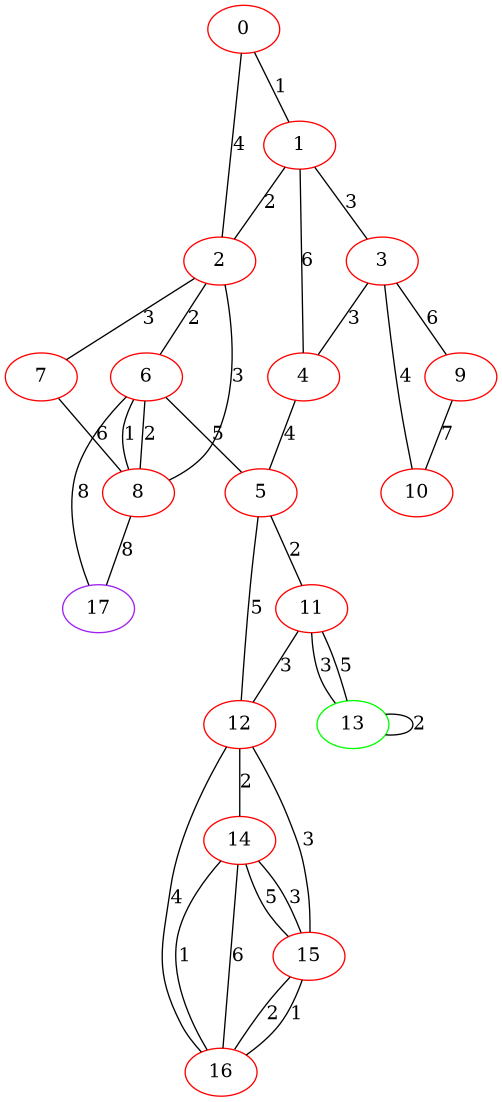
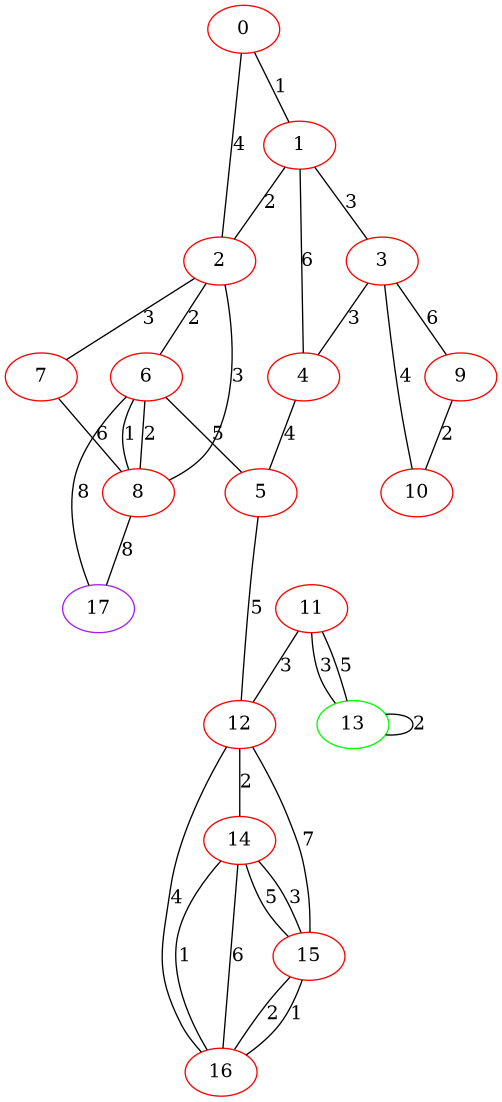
edge "9" -- "10": label "7" -> "2"
edge "5" -- "11": removed, label "2"
edge "12" -- "15": label "3" -> "7"
